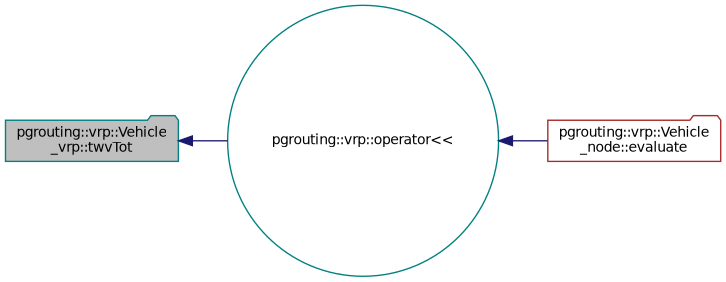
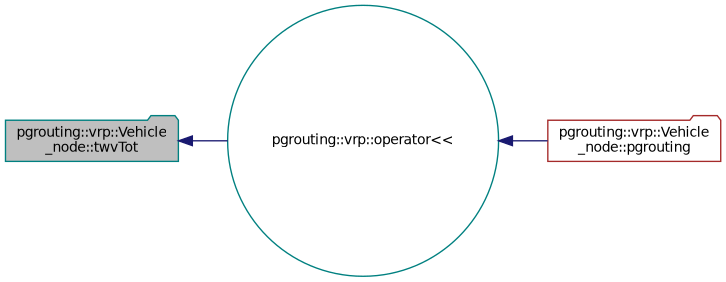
node "pgrouting::vrp::Vehicle _vrp::twvTot": label "pgrouting::vrp::Vehicle _vrp::twvTot" -> "pgrouting::vrp::Vehicle _node::twvTot"
node "pgrouting::vrp::Vehicle _node::evaluate": label "pgrouting::vrp::Vehicle _node::evaluate" -> "pgrouting::vrp::Vehicle _node::pgrouting"
